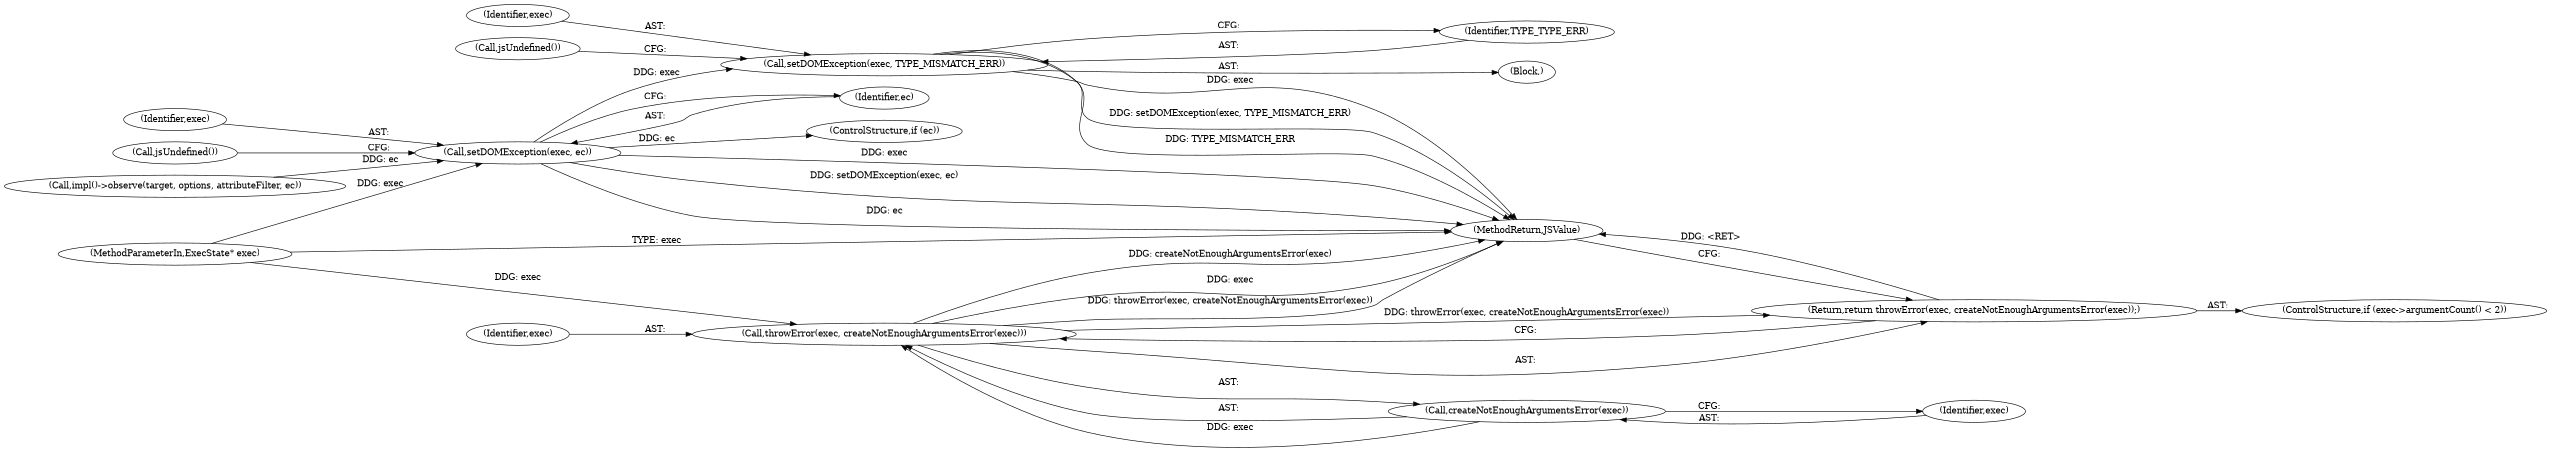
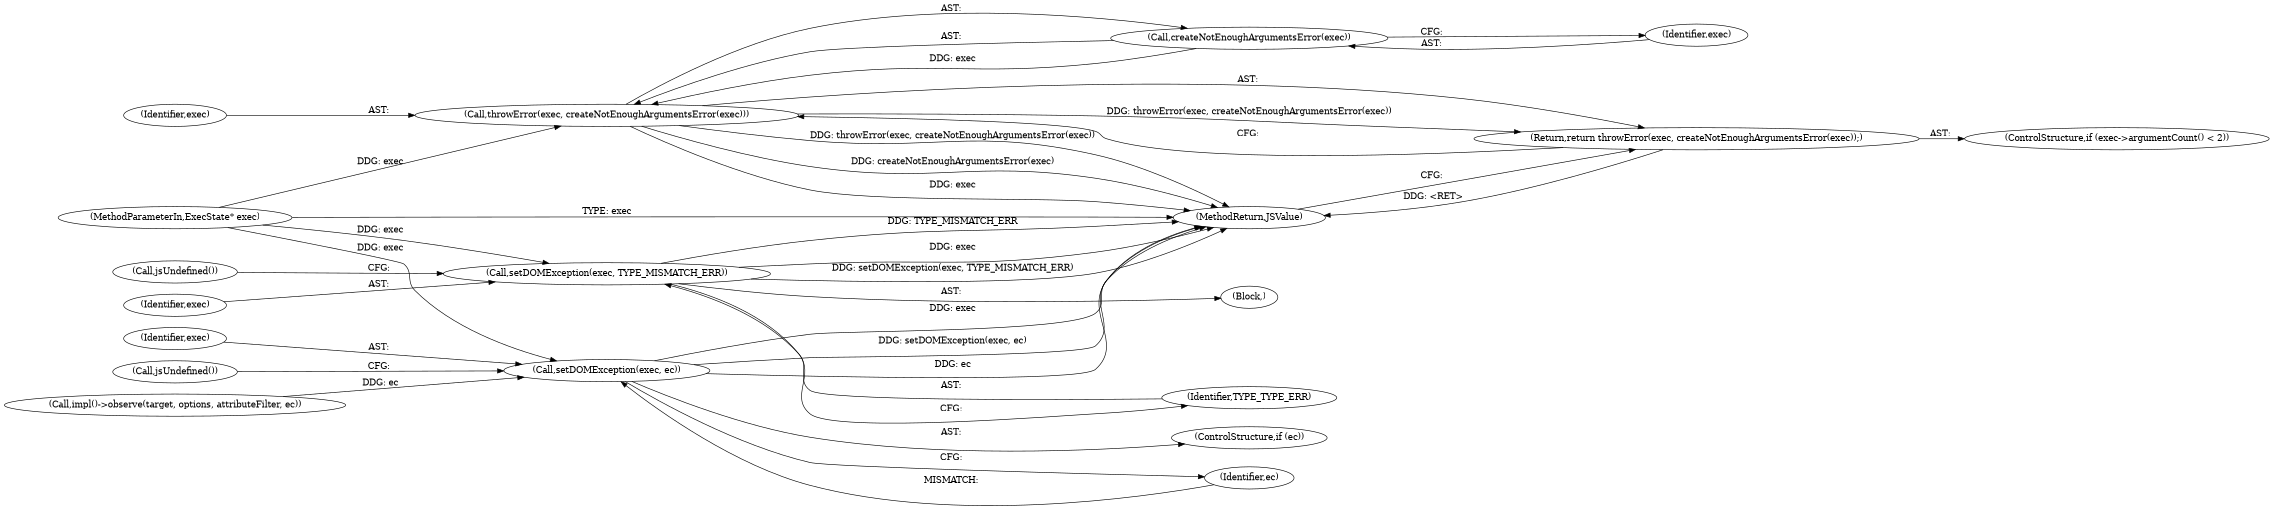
edge "(Call,setDOMException(exec, ec))" -> "(Call,setDOMException(exec, TYPE_MISMATCH_ERR))": now "(MethodParameterIn,ExecState* exec)" -> "(Call,setDOMException(exec, TYPE_MISMATCH_ERR))"
edge "(Identifier,ec)" -> "(Call,setDOMException(exec, ec))": label "AST: " -> "MISMATCH: "
edge "(Call,setDOMException(exec, ec))" -> "(ControlStructure,if (ec))": label "DDG: ec" -> "AST: "
